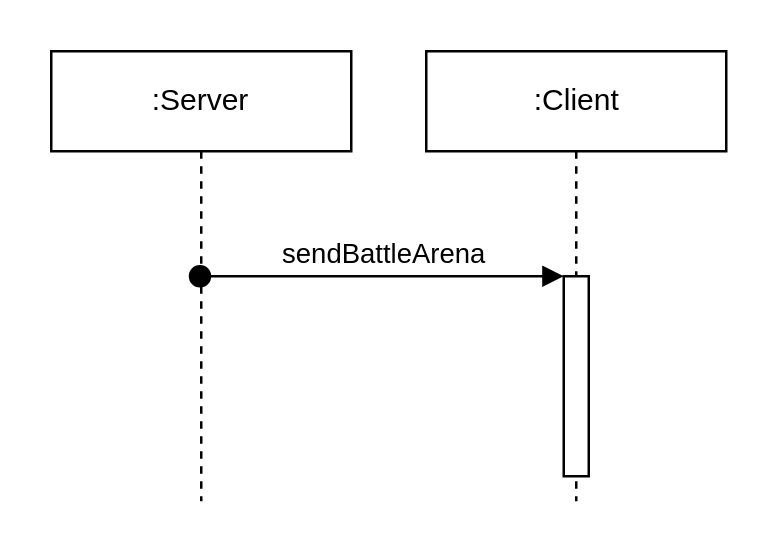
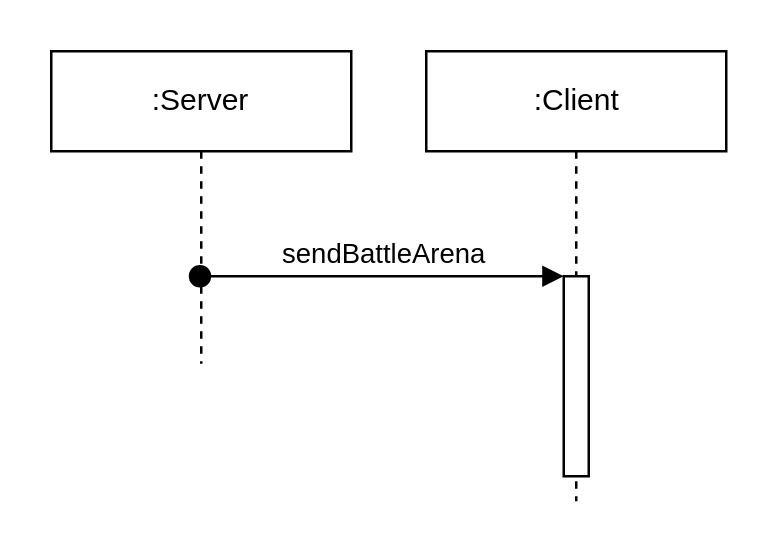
node ":Server": size 300x450 -> 300x313
